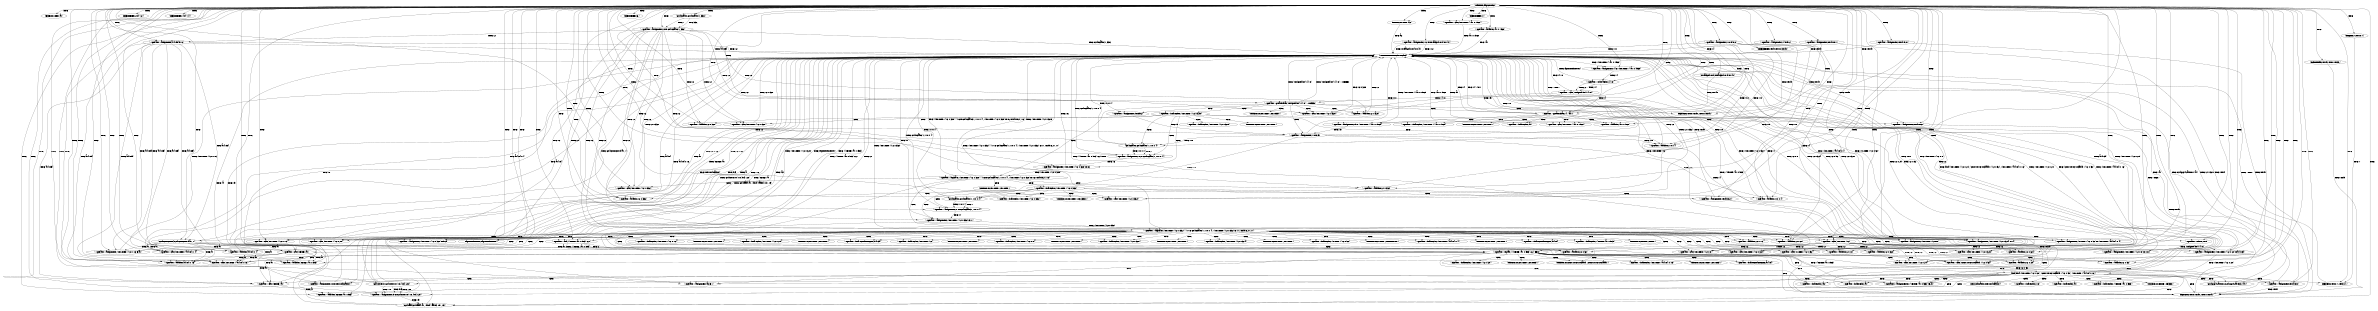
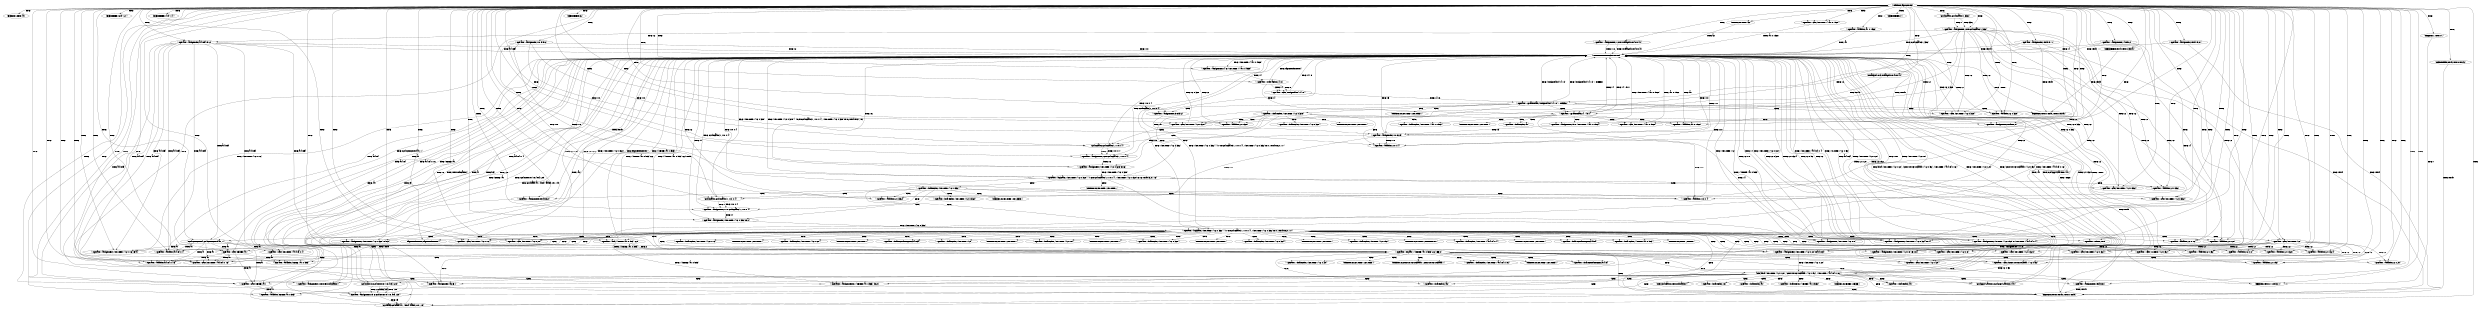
node "(METHOD_RETURN,int __cdecl)": label "(METHOD_RETURN,int __cdecl)" -> "(METHOD_RETURN,int __errno)"
edge "(METHOD,tftp_connect)" -> "(<operator>.addition,v2 + 320)": label "DDG: " -> "BYTE: "
edge "(<operator>.assignment,a1[185] = v2)" -> "(<operator>.assignment,*(_DWORD *)(v2 + 20) = a1[103])": added, label "DDG: a1[185]"
edge "(<operator>.cast,(_DWORD *)v2)" -> "(<operator>.cast,(_DWORD *)(v2 + 8))": label "WORD: v2" -> "DDG: v2"
